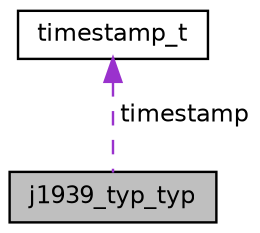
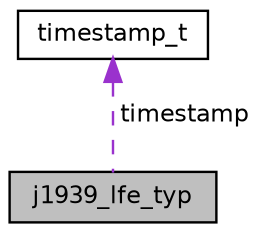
node "j1939_typ_typ": label "j1939_typ_typ" -> "j1939_lfe_typ"
